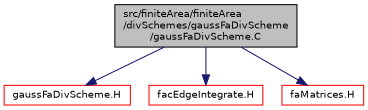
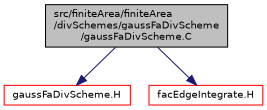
node "faMatrices.H": removed
